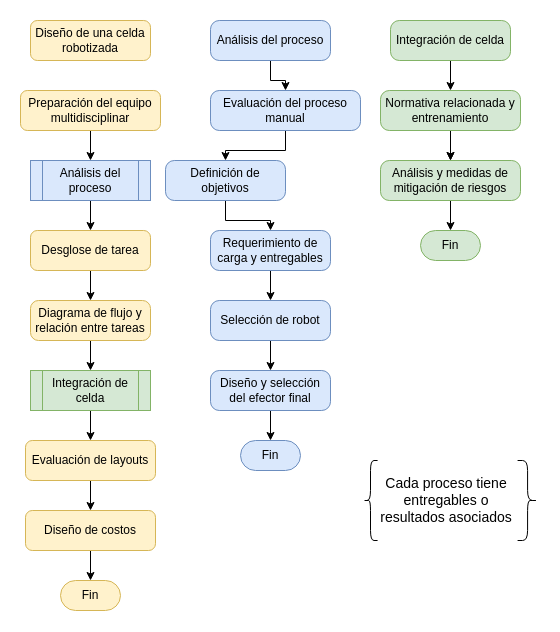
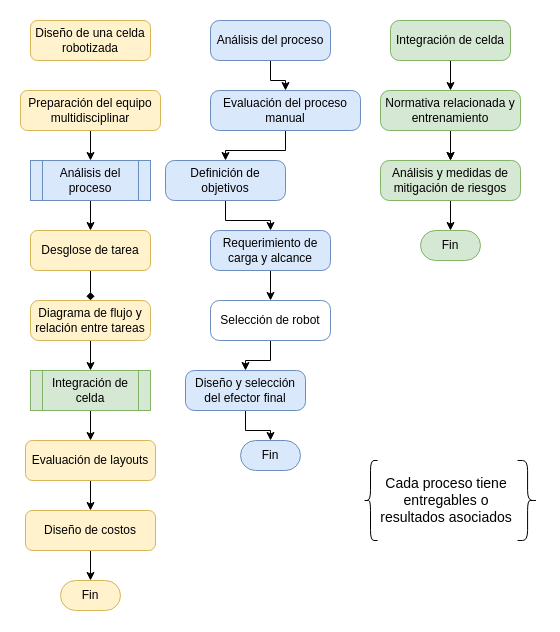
node "Requerimiento de carga y entregables": label "Requerimiento de carga y entregables" -> "Requerimiento de carga y alcance"
edge "Desglose de tarea" -> "Diagrama de flujo y relación entre tareas": arrowhead classic -> diamond
node "Selección de robot": fillcolor #dae8fc -> #ffffff
node "Diseño y selección del efector final": moved (271, 391) -> (246, 391)
